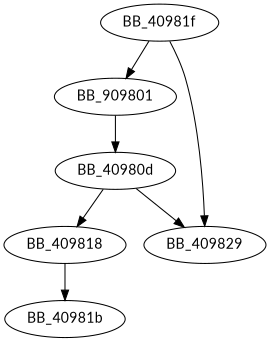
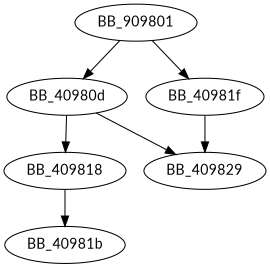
edge "BB_40981f" -> "BB_909801": reversed
